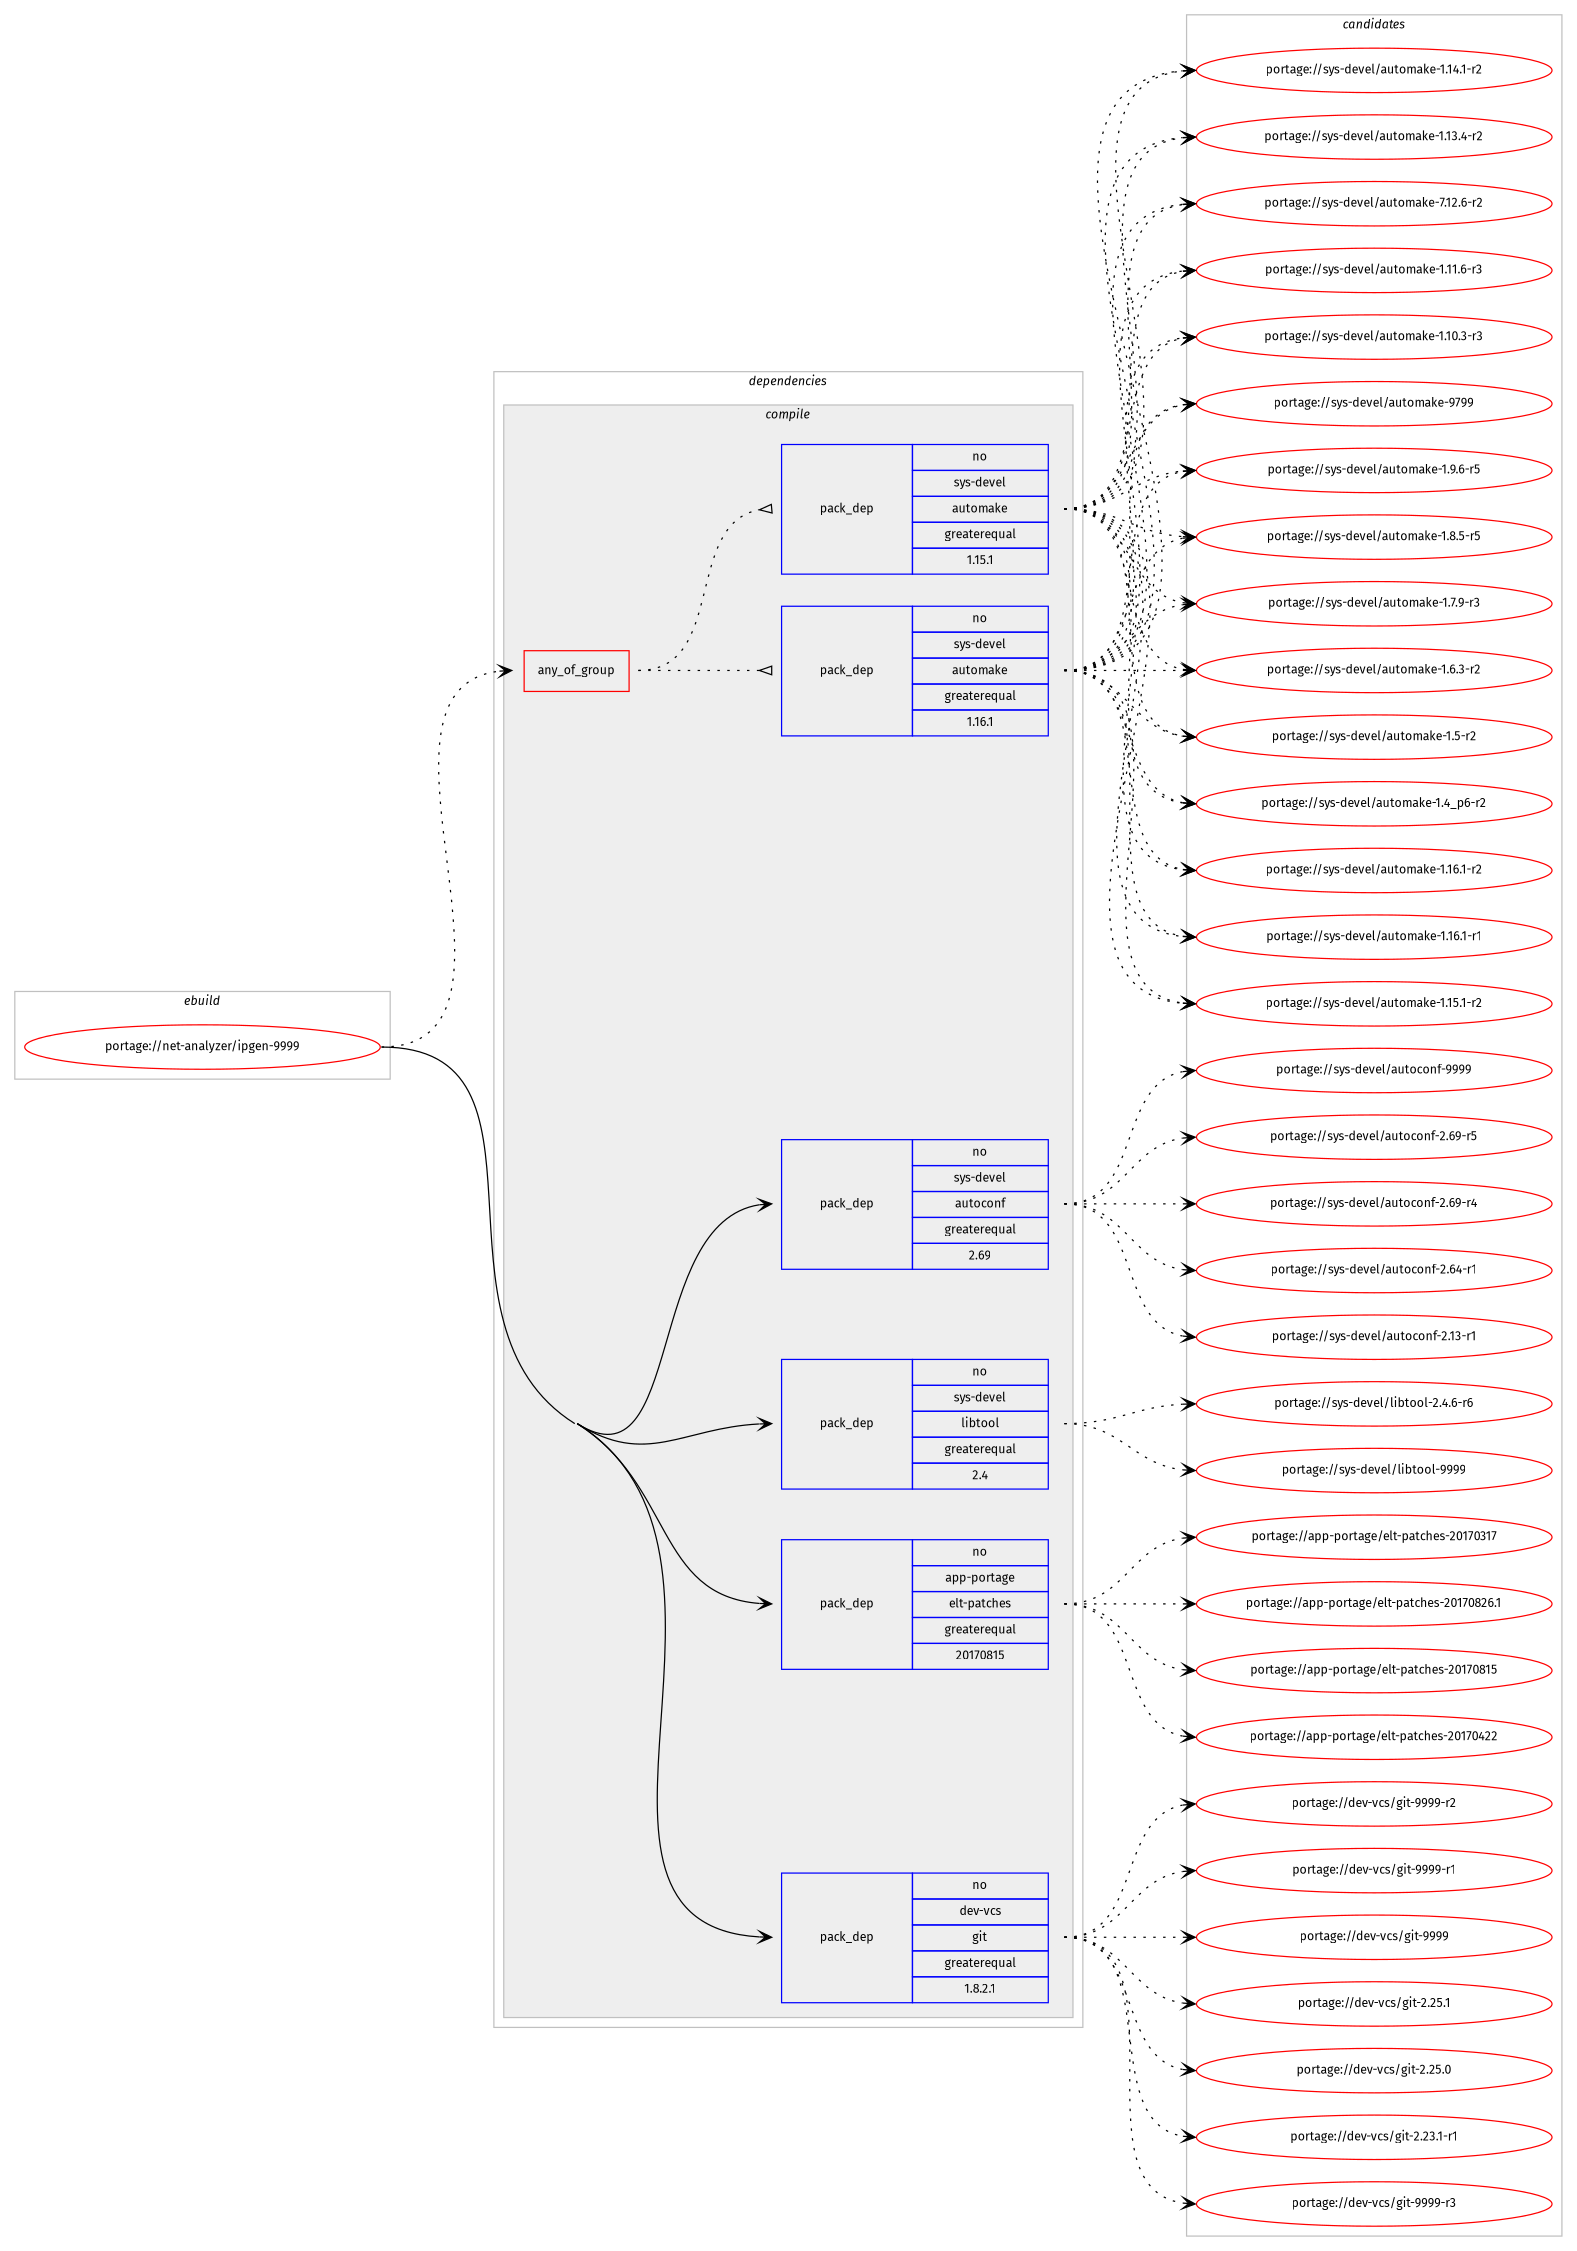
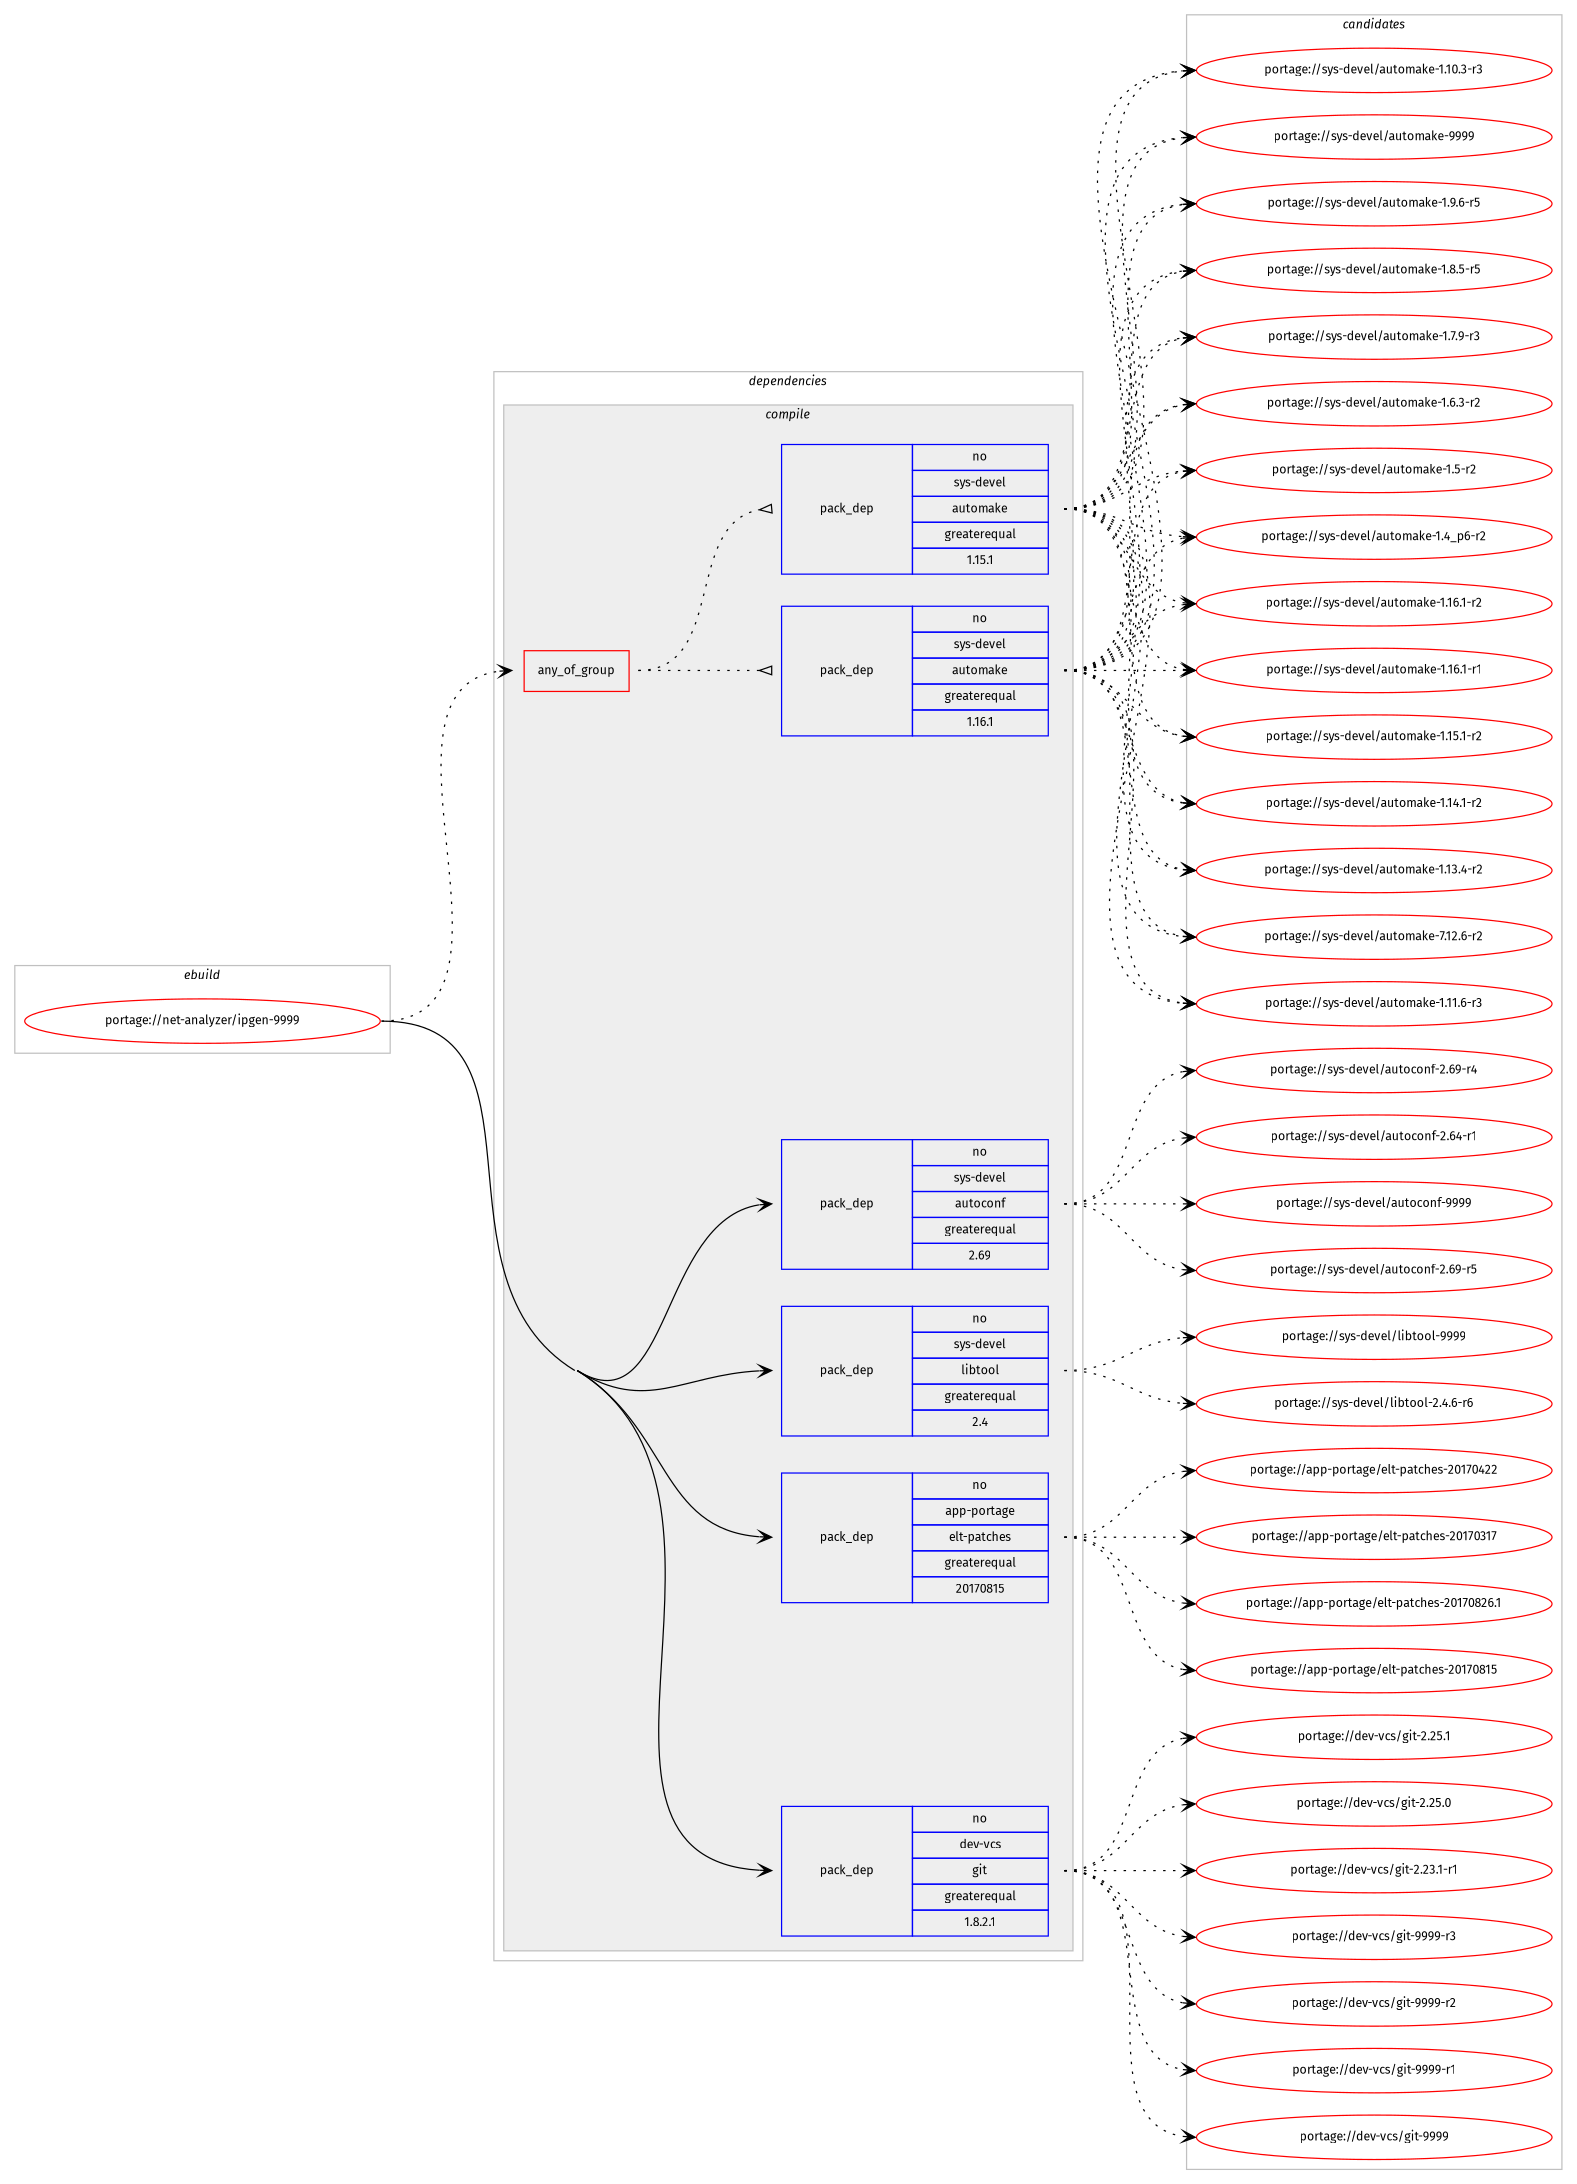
node "portage://sys-devel/automake-9799": label "portage://sys-devel/automake-9799" -> "portage://sys-devel/automake-9999"
node "portage://sys-devel/autoconf-2.13-r1": removed
